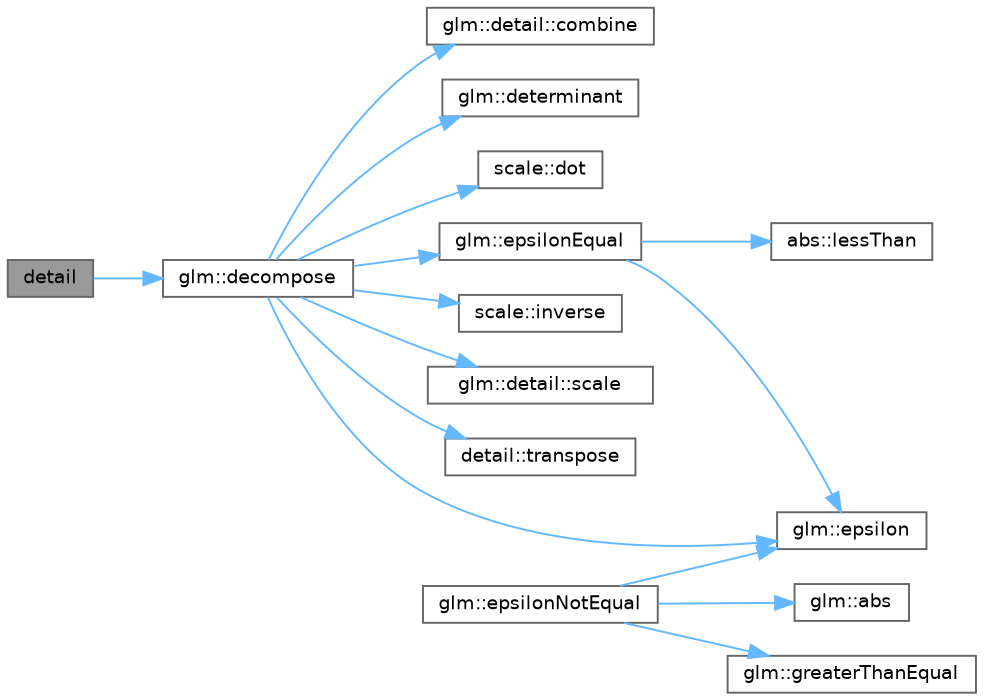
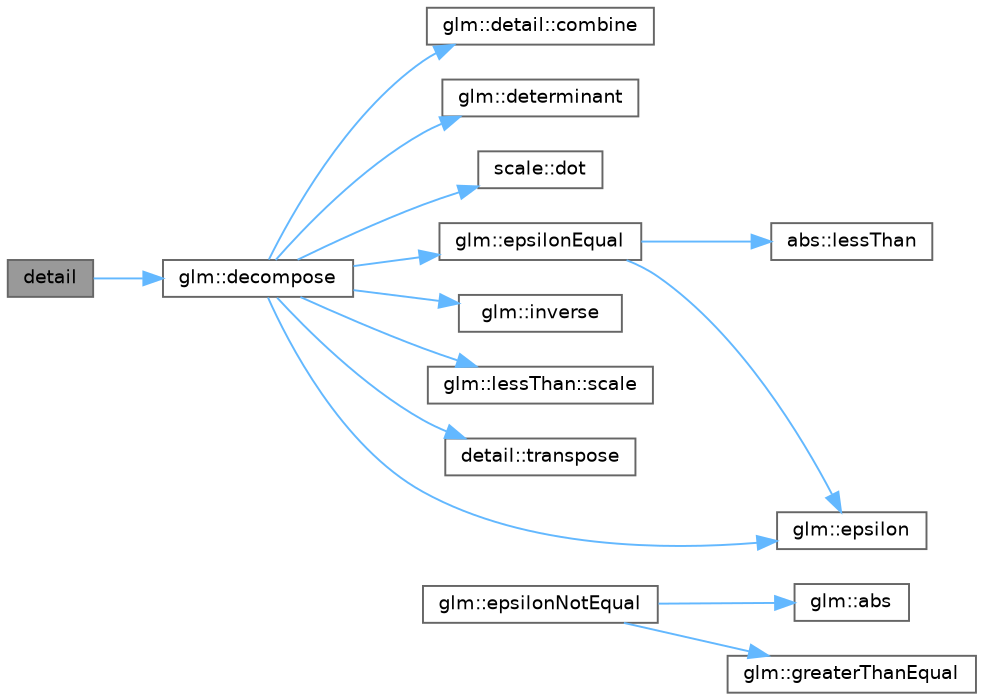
node "scale::inverse": label "scale::inverse" -> "glm::inverse"
node "glm::detail::scale": label "glm::detail::scale" -> "glm::lessThan::scale"
edge "glm::epsilonNotEqual" -> "glm::epsilon": removed
